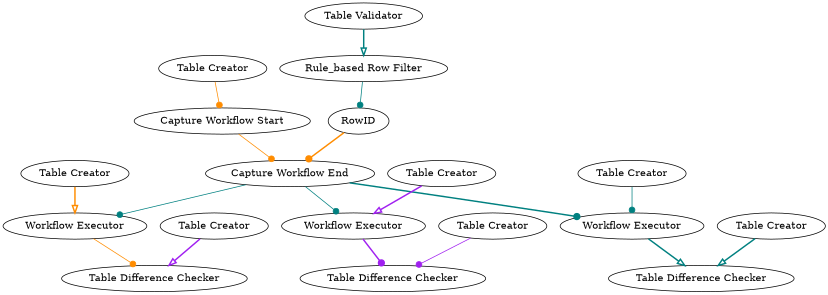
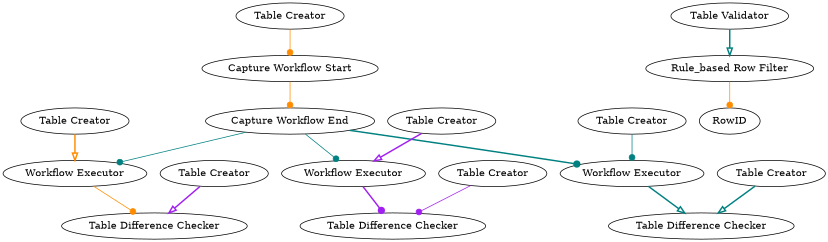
edge "Rule_based Row Filter" -> "RowID": color teal -> darkorange
edge "RowID" -> "Capture Workflow End": removed
